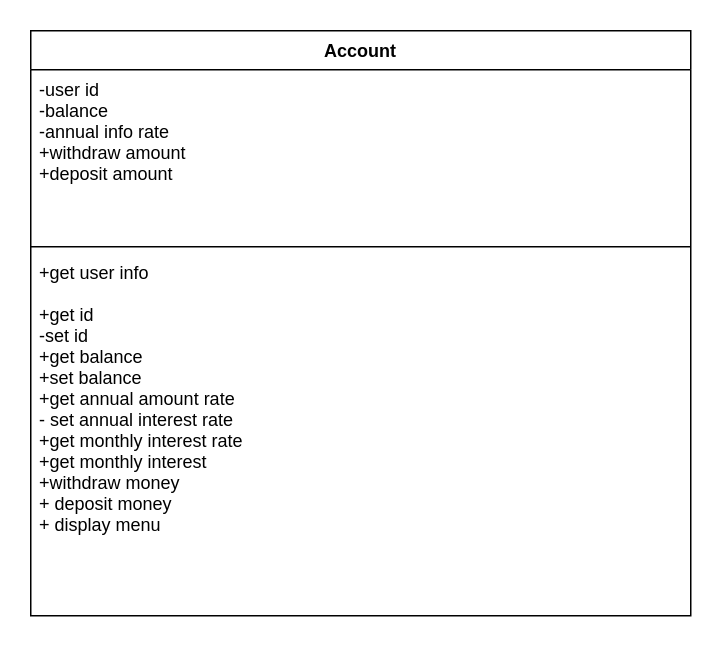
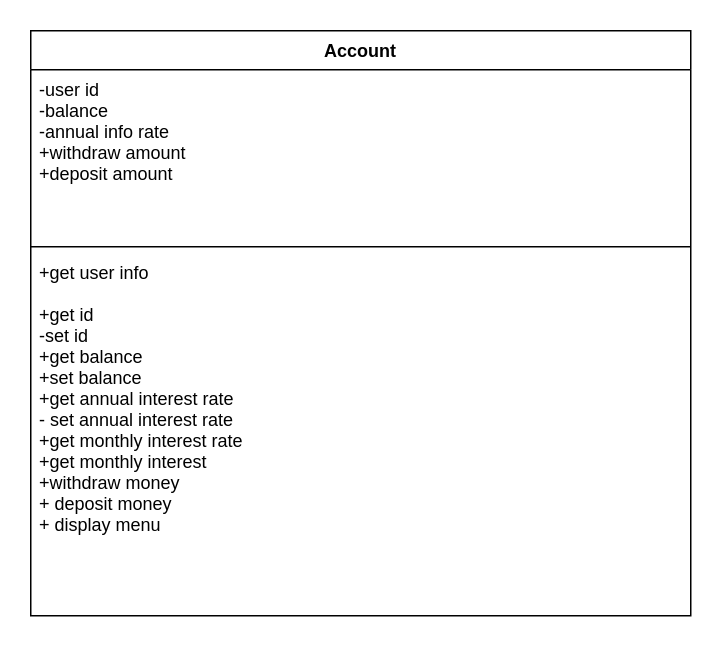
node "+get user info +get id -set id +get balance +set balance +get annual amount rate - set annual interest rate +get monthly interest rate +get monthly interest +withdraw money + deposit money + display menu": label "+get user info +get id -set id +get balance +set balance +get annual amount rate - set annual interest rate +get monthly interest rate +get monthly interest +withdraw money + deposit money + display menu" -> "+get user info +get id -set id +get balance +set balance +get annual interest rate - set annual interest rate +get monthly interest rate +get monthly interest +withdraw money + deposit money + display menu"
